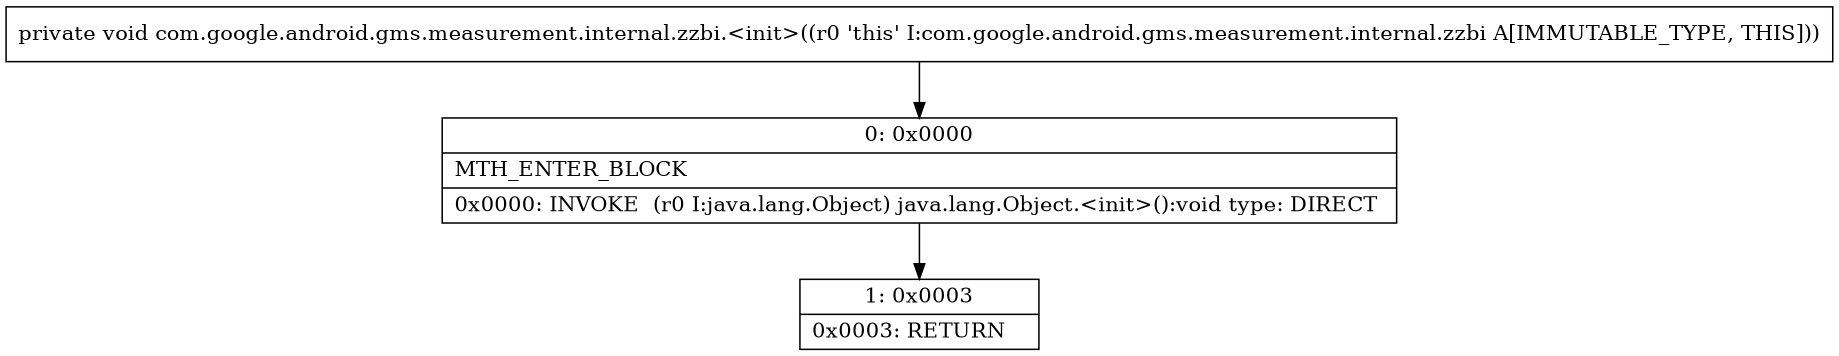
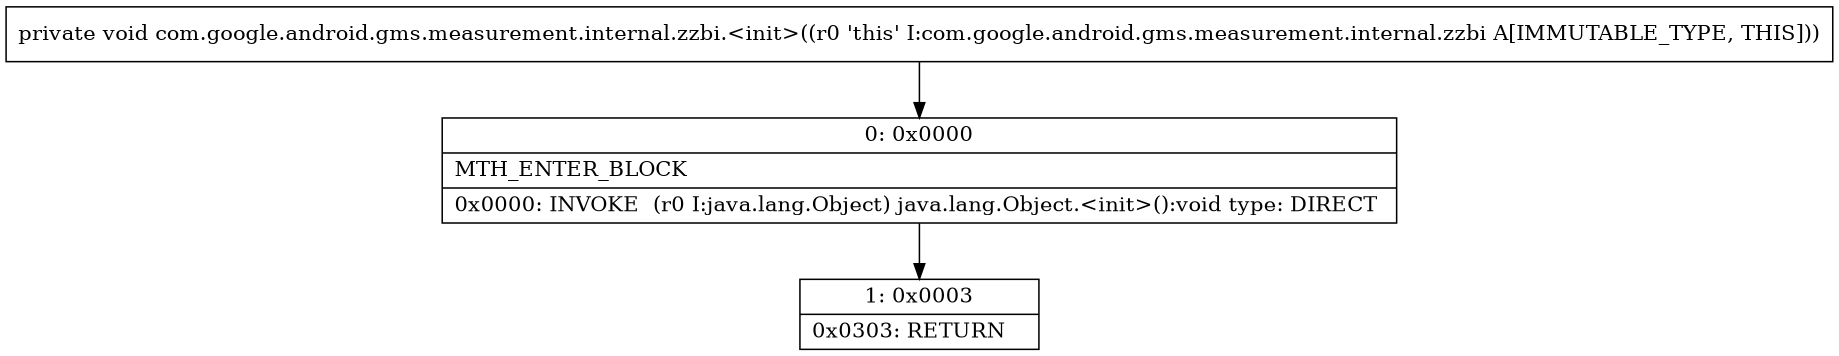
node "1: 0x0003": text "0x0003: RETURN" -> "0x0303: RETURN"
